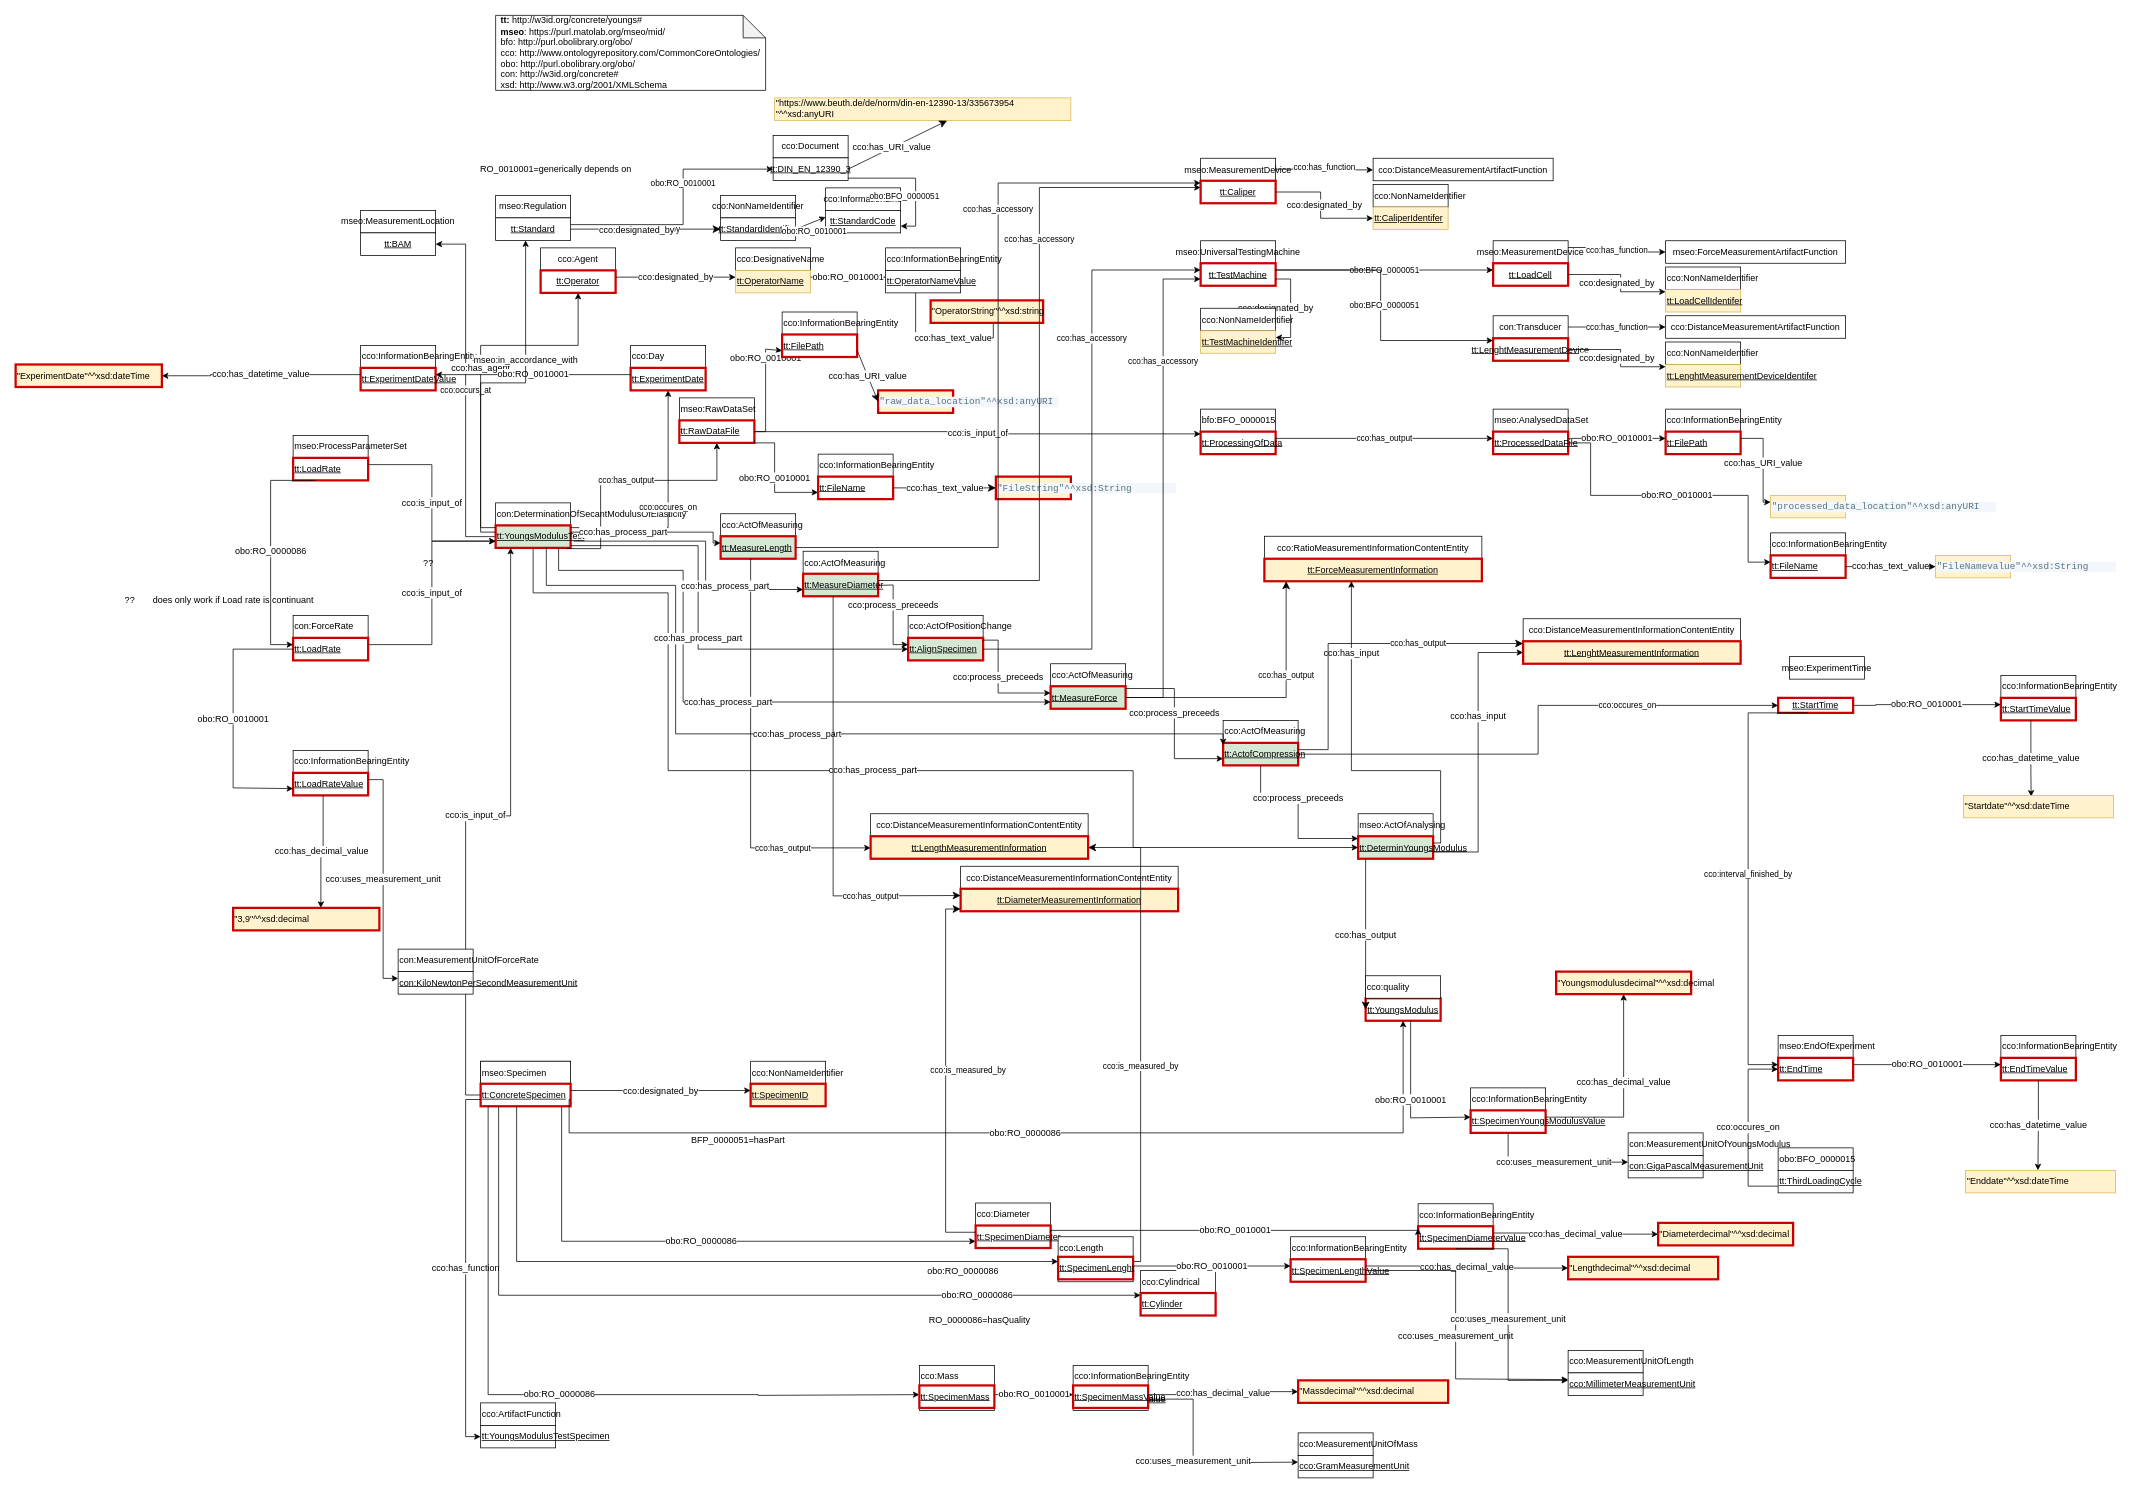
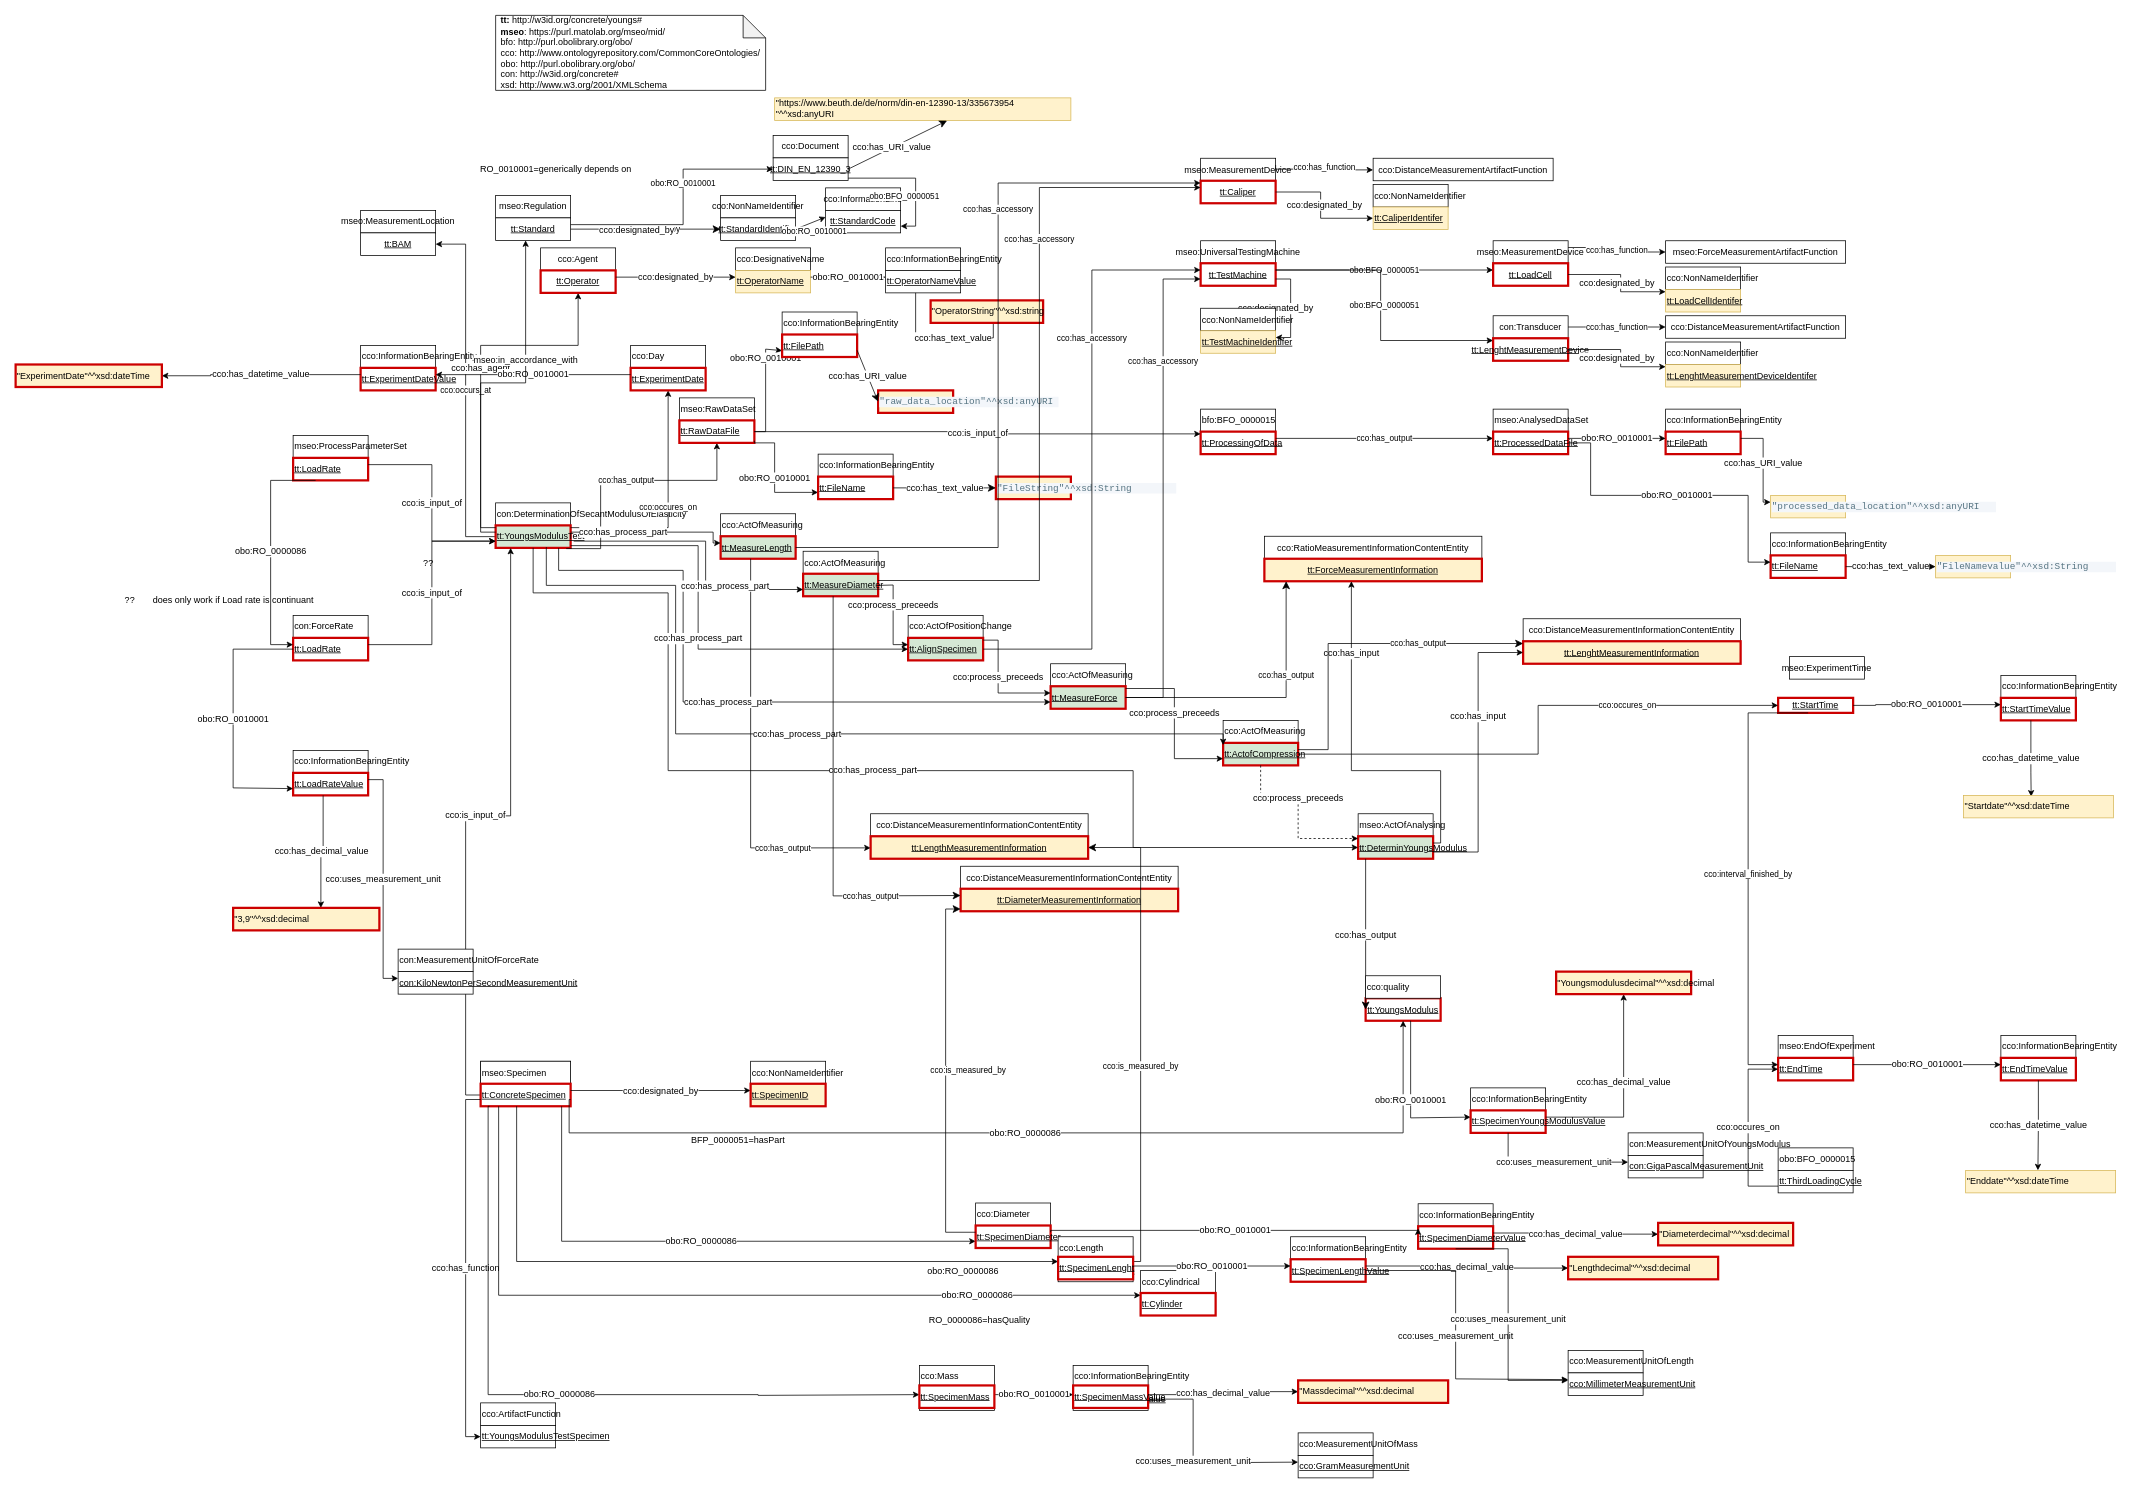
edge "tt:ActofCompression" -> "tt:DeterminYoungsModulus": style solid -> dashed
